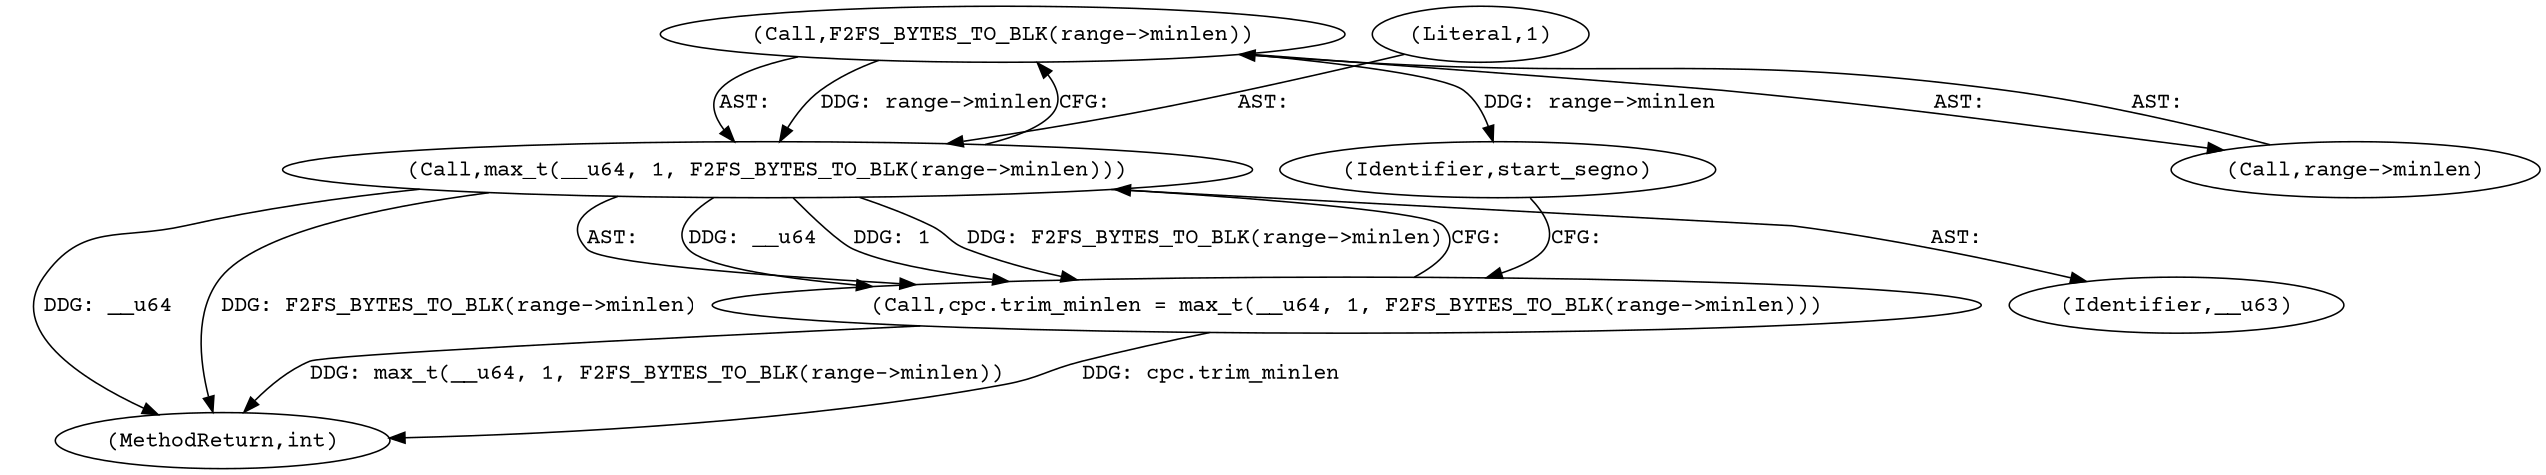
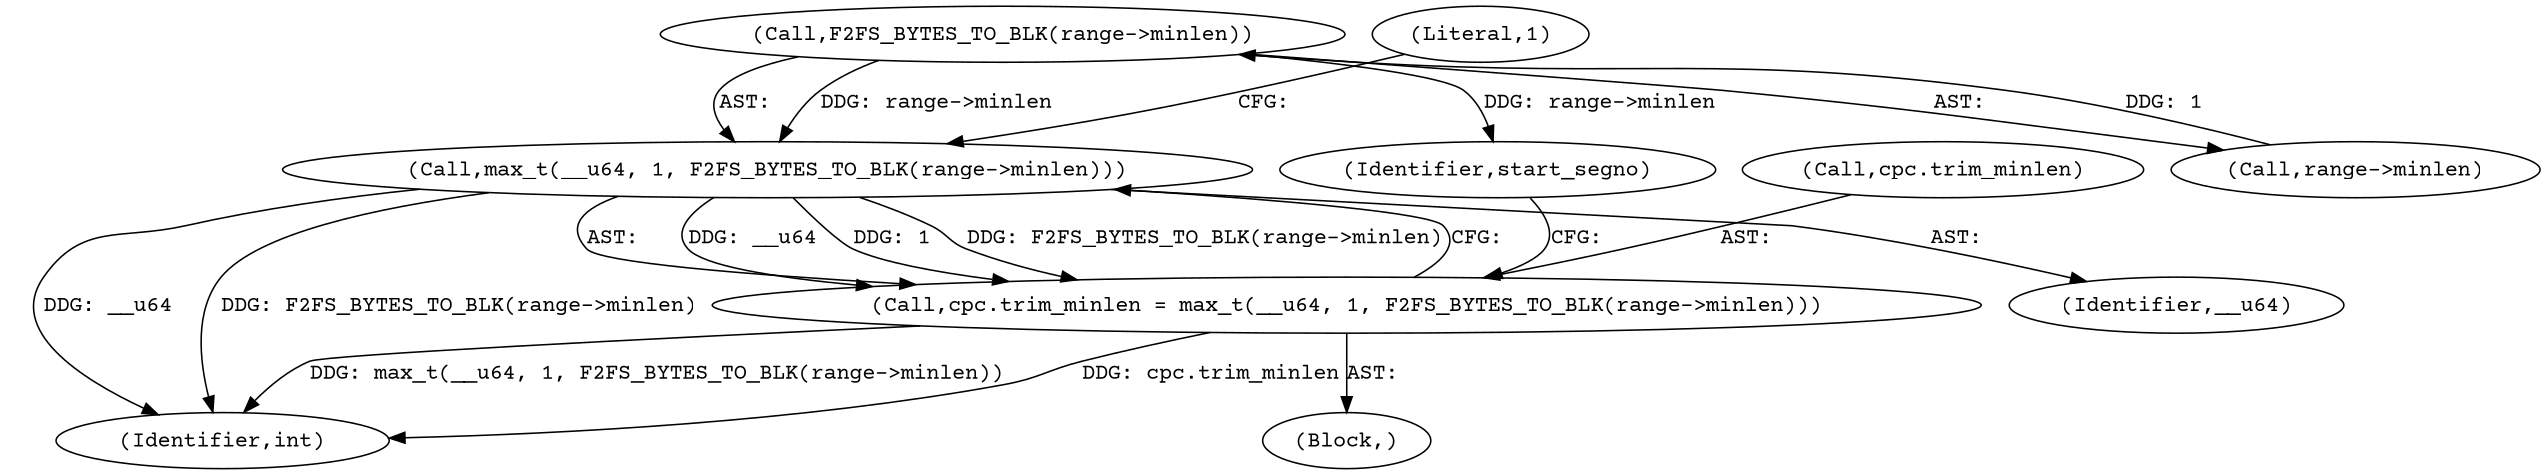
edge "(Literal,1)" -> "(Call,max_t(__u64, 1, F2FS_BYTES_TO_BLK(range->minlen)))": label "AST: " -> "CFG: "
edge "(Call,range->minlen)" -> "(Call,F2FS_BYTES_TO_BLK(range->minlen))": label "AST: " -> "DDG: 1"
edge "(Call,max_t(__u64, 1, F2FS_BYTES_TO_BLK(range->minlen)))" -> "(Call,F2FS_BYTES_TO_BLK(range->minlen))": removed, label "CFG:"
node "(Call,cpc.trim_minlen)": added
node "(Identifier,__u63)": label "(Identifier,__u63)" -> "(Identifier,__u64)"
node "(MethodReturn,int)": label "(MethodReturn,int)" -> "(Identifier,int)"
node "(Block,)": added
